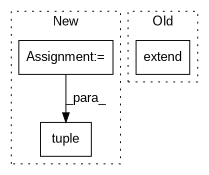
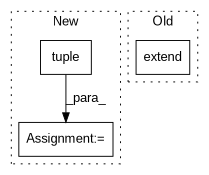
edge "Assignment:=" -> "tuple": reversed
